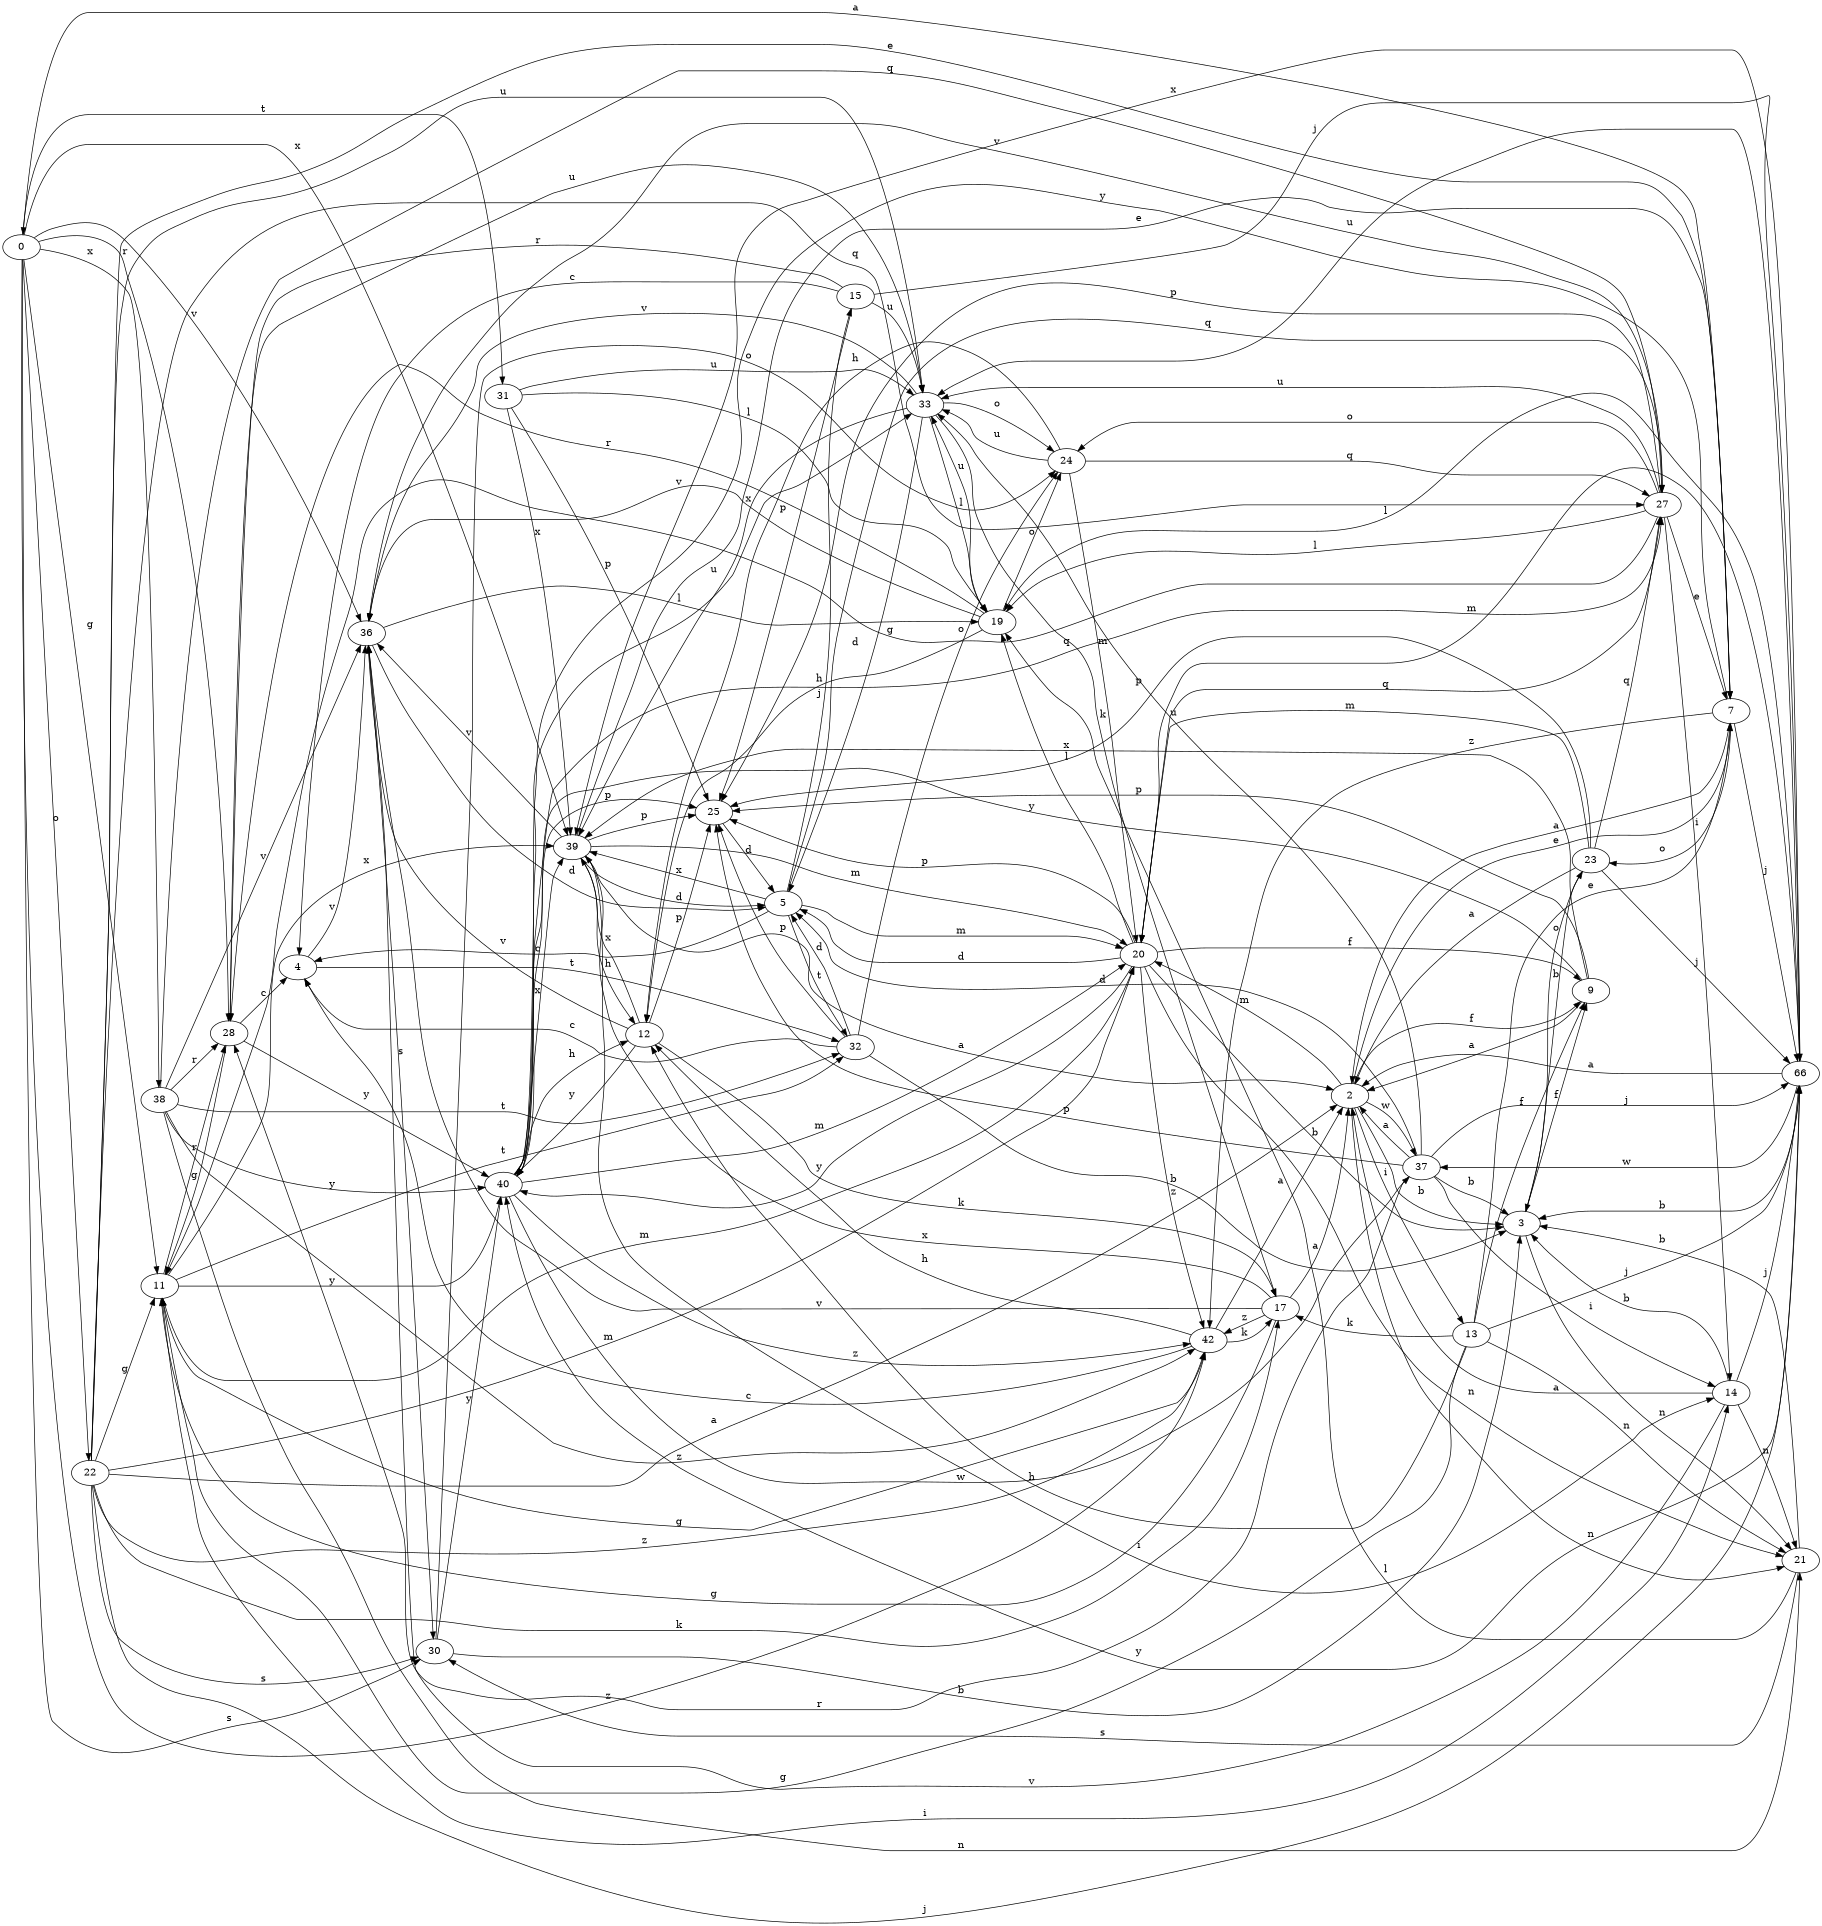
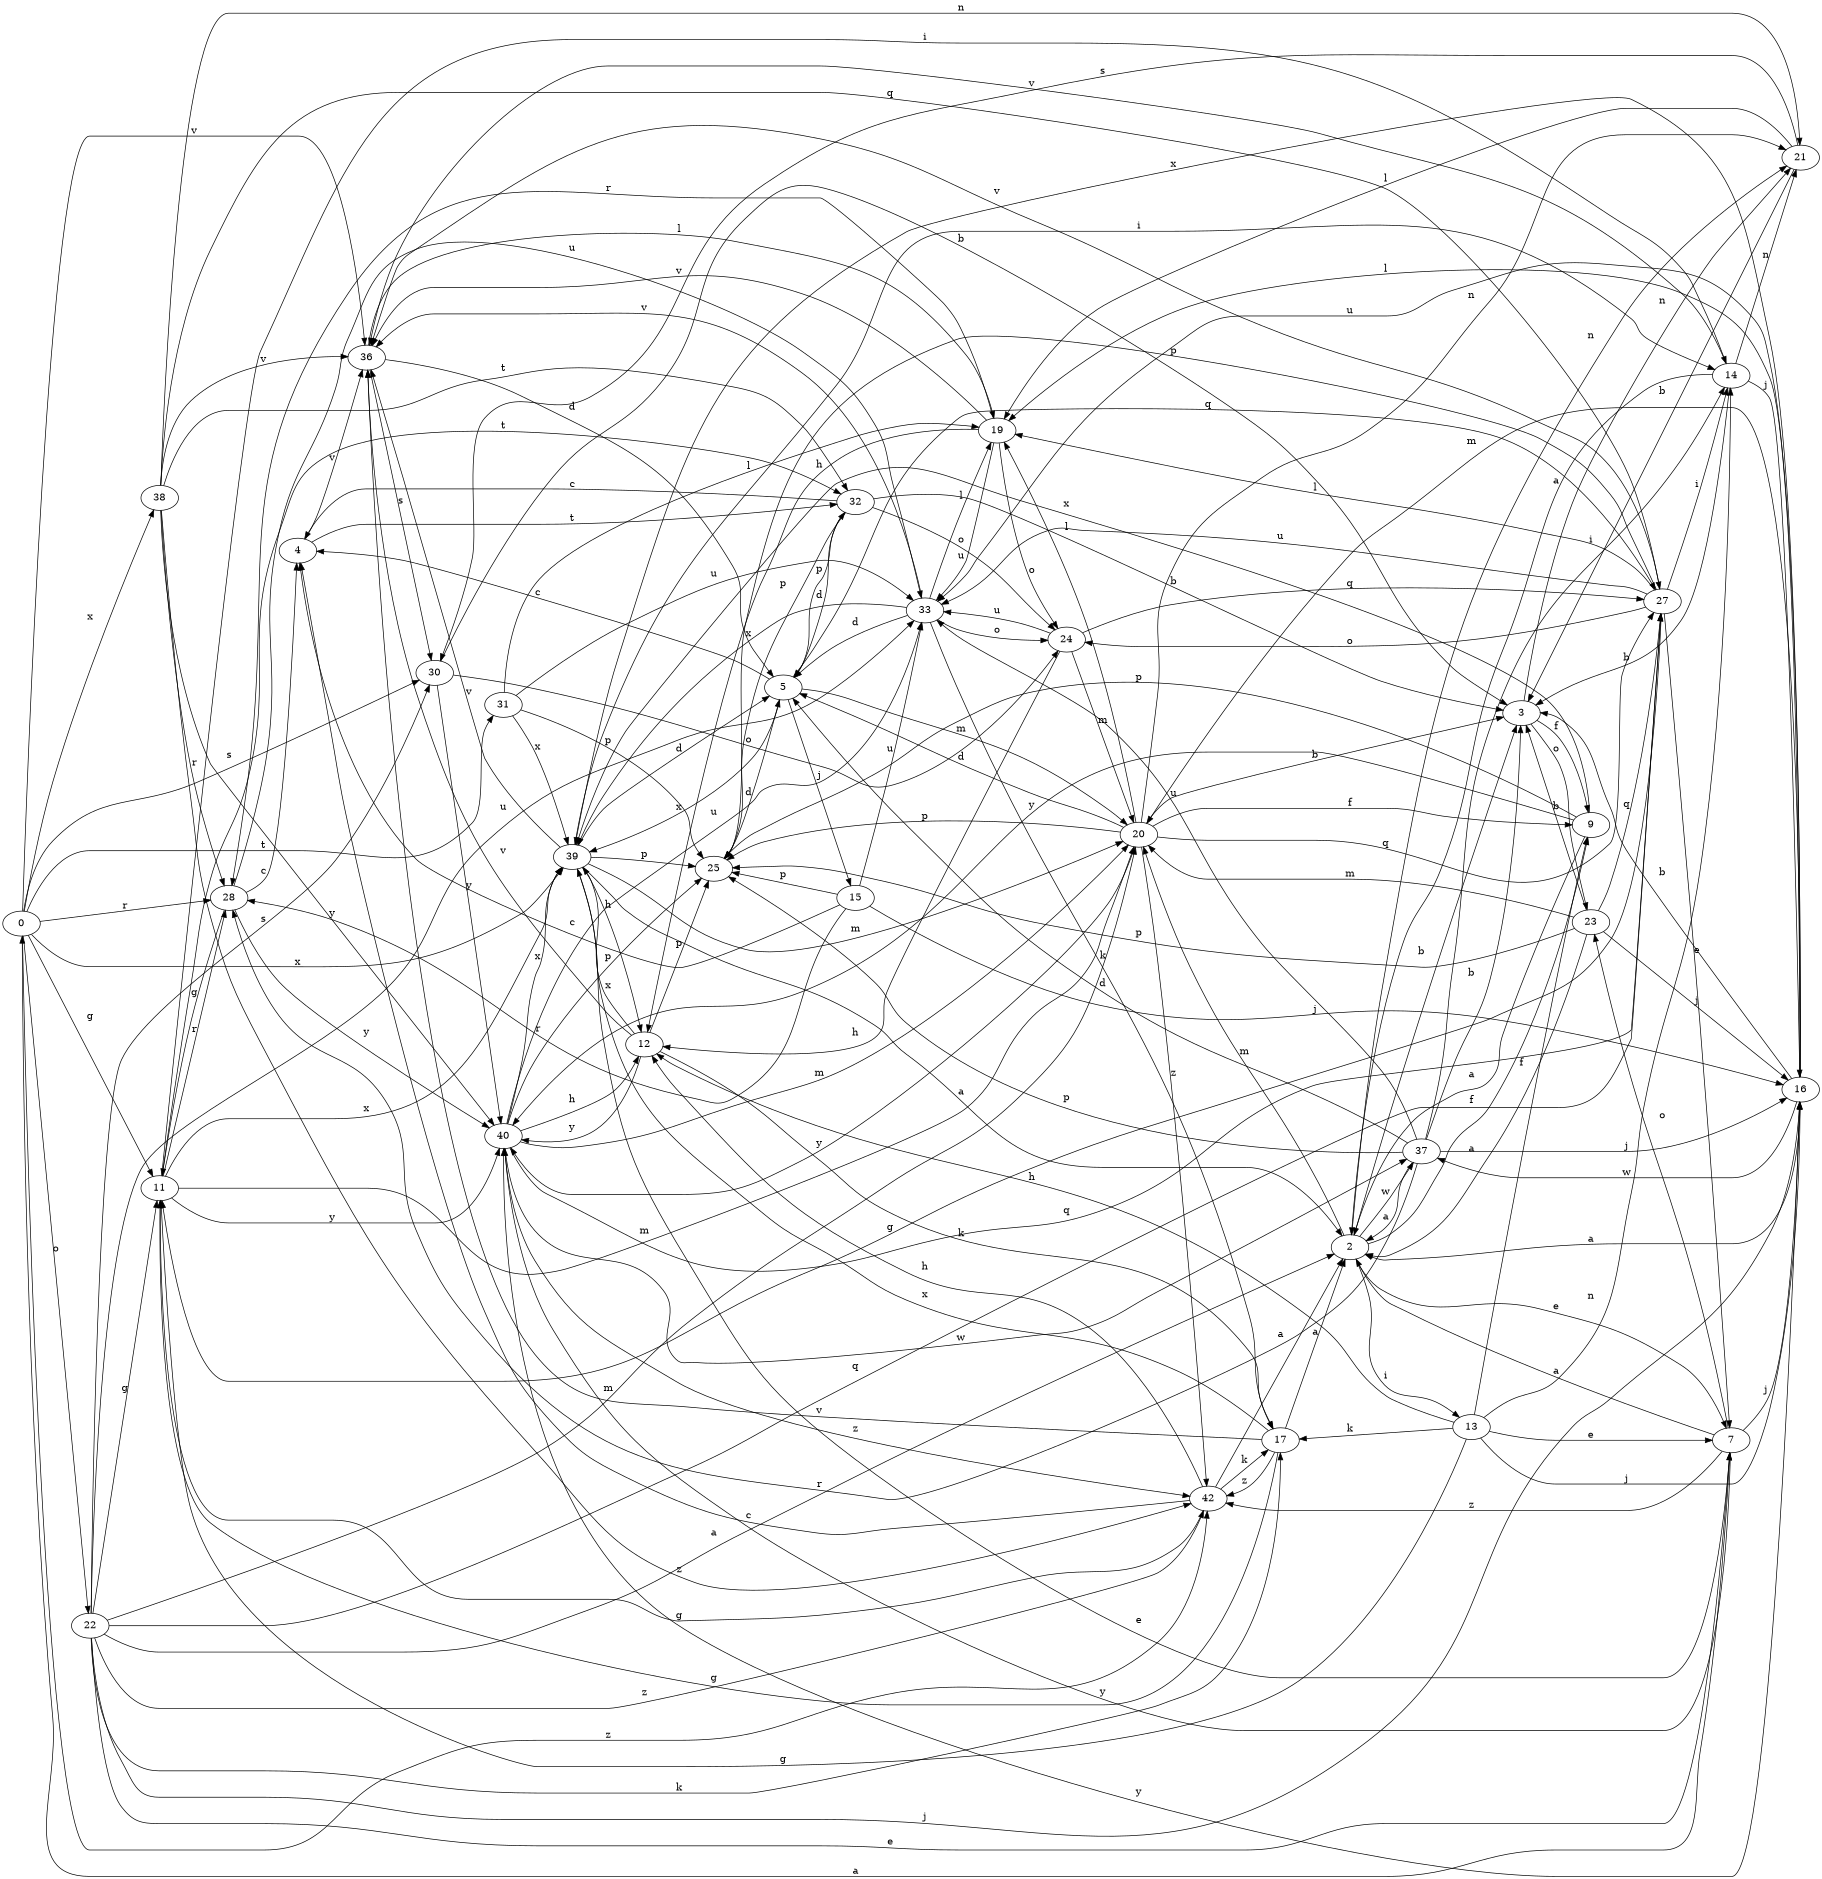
edge "5" -> "32": label "t" -> "p"
node "66": label "66" -> "16"
edge "13" -> "21": now "13" -> "14"
